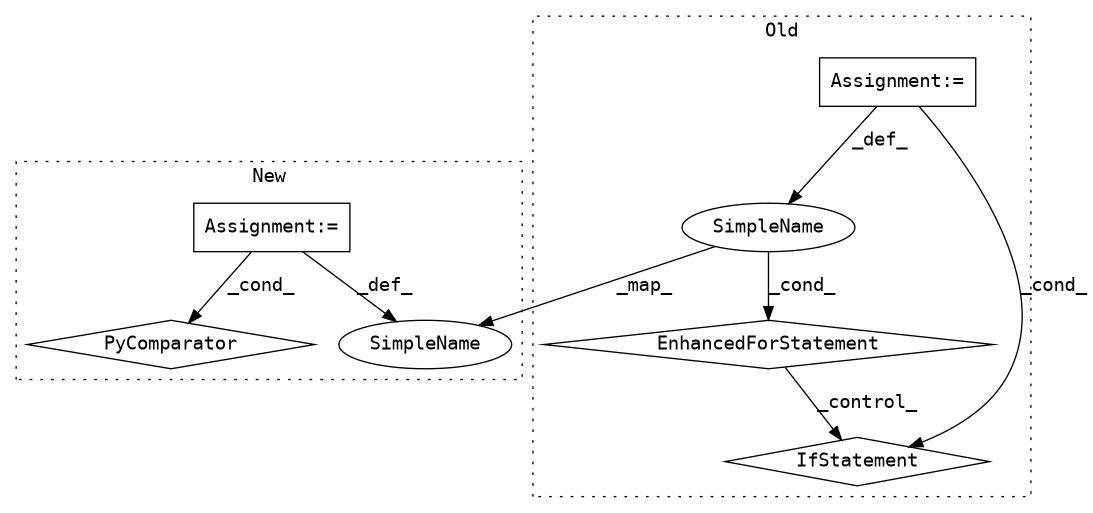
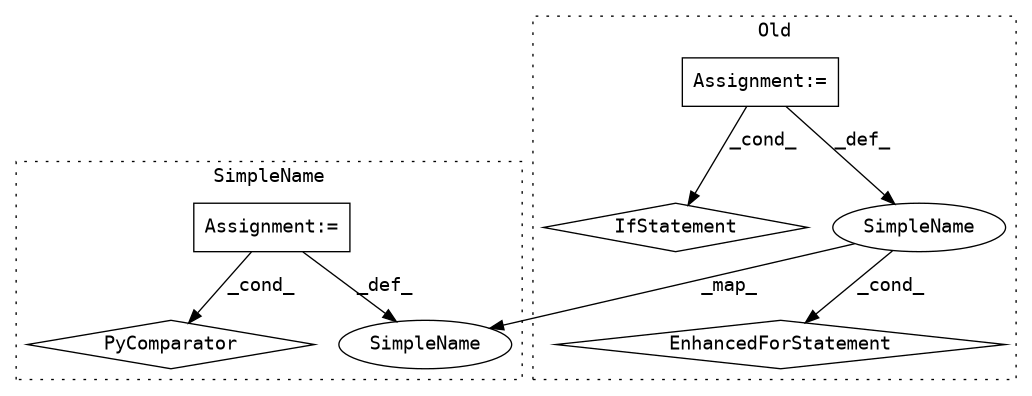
cluster "New": label "New" -> "SimpleName"
edge "EnhancedForStatement" -> "IfStatement": removed, label "_control_"
